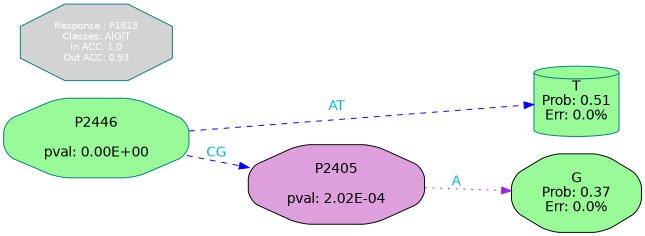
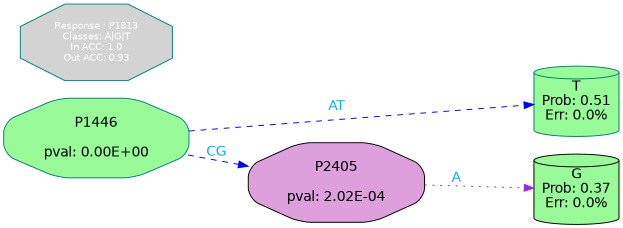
node "P2446 pval: 0.00E+00": label "P2446 pval: 0.00E+00" -> "P1446 pval: 0.00E+00"
node "G Prob: 0.37 Err: 0.0%": shape octagon -> cylinder
